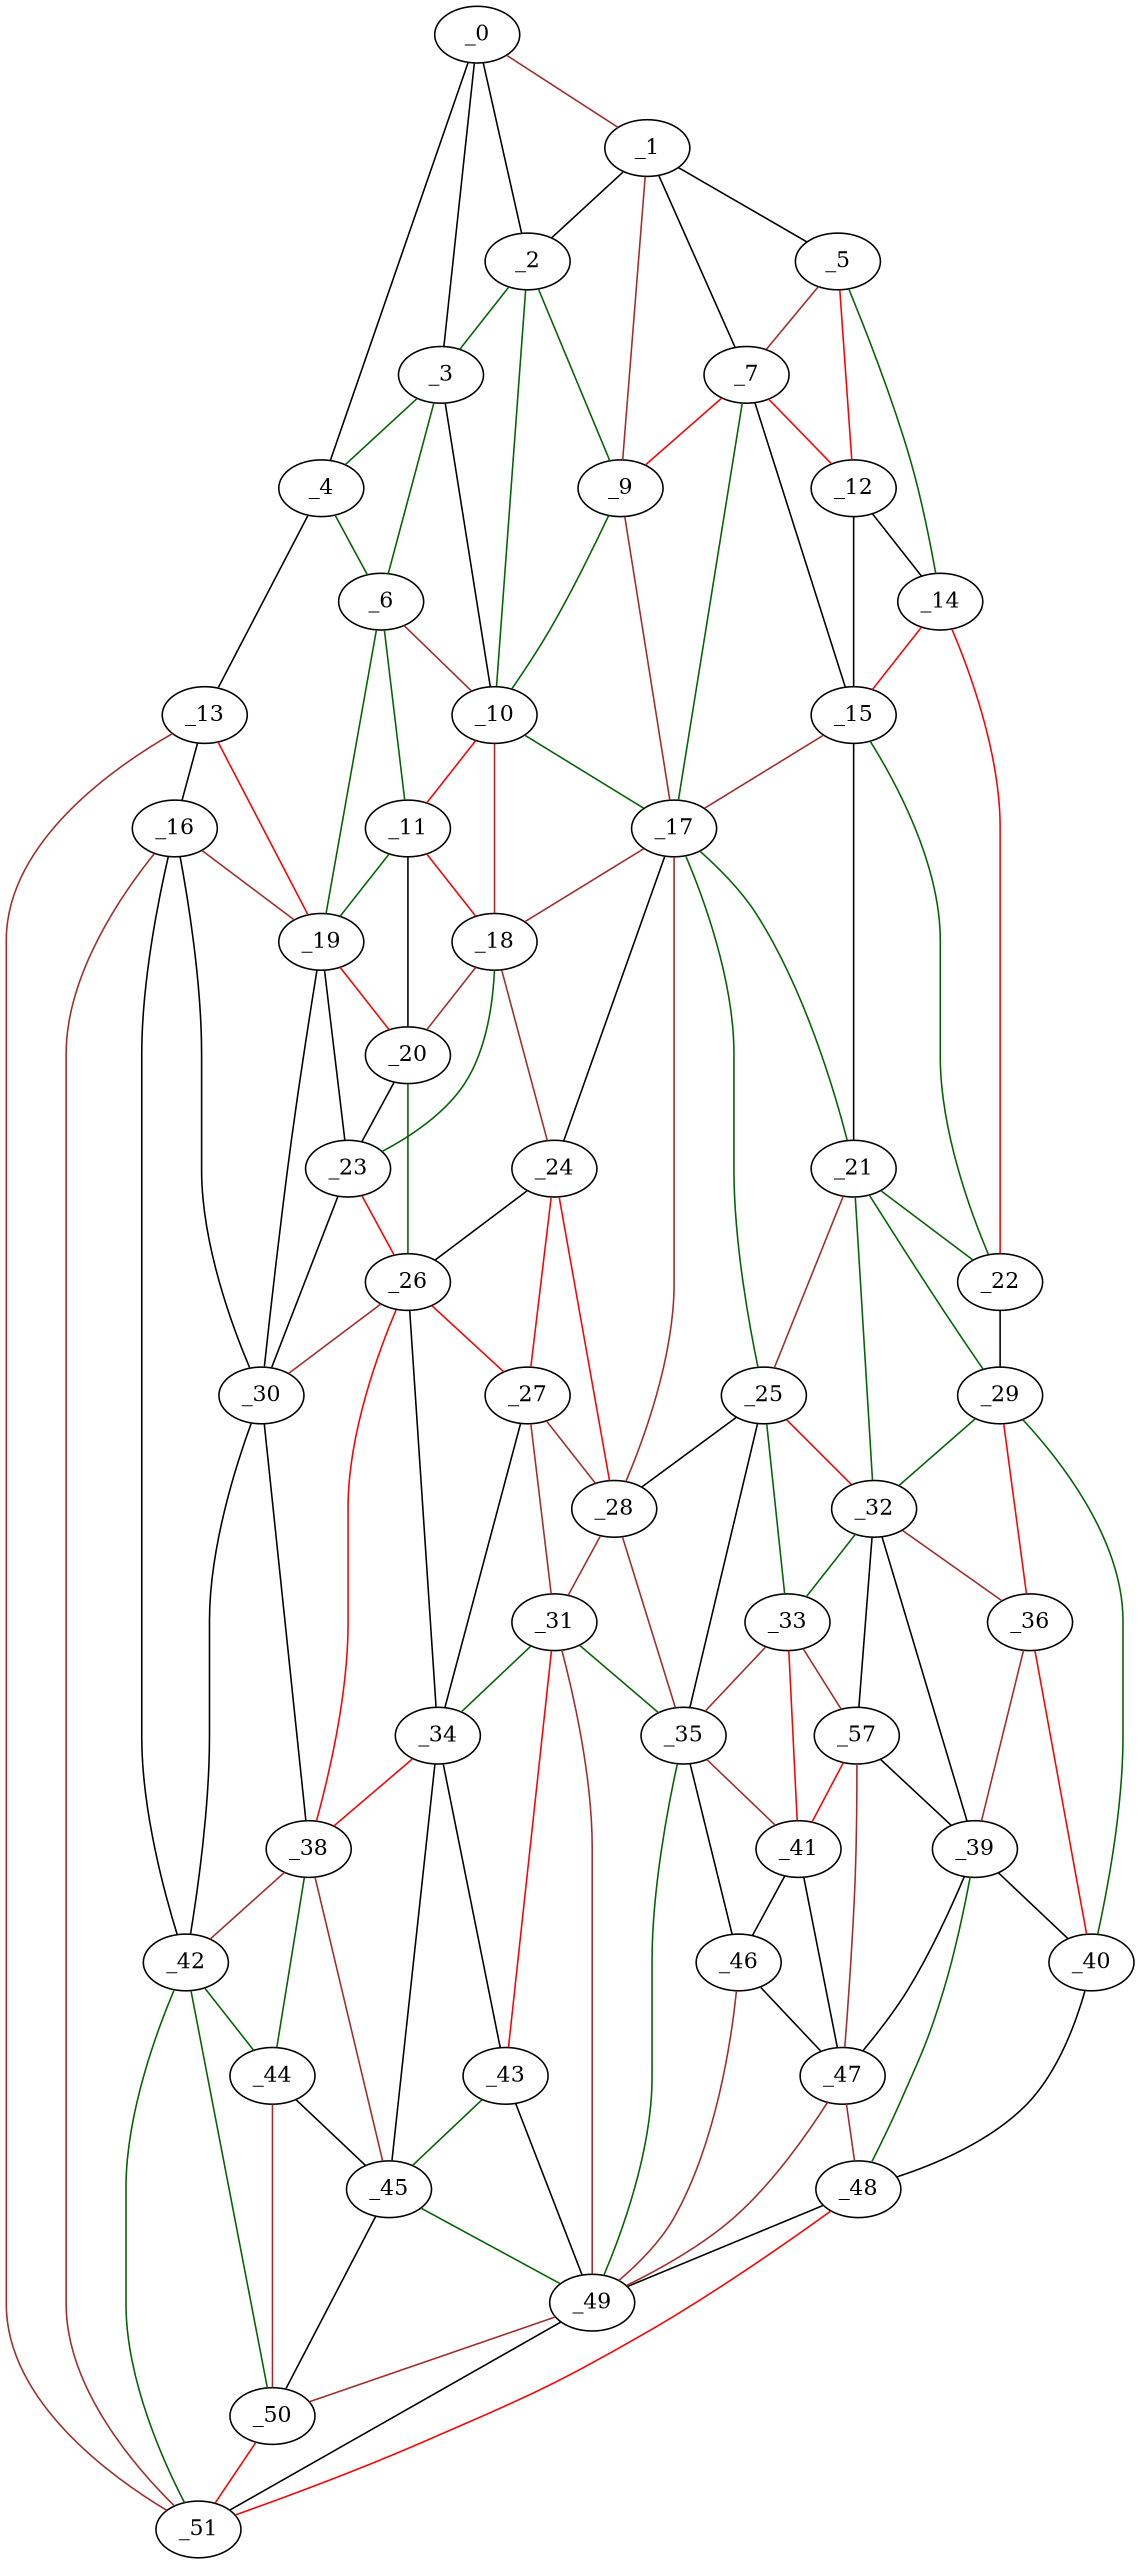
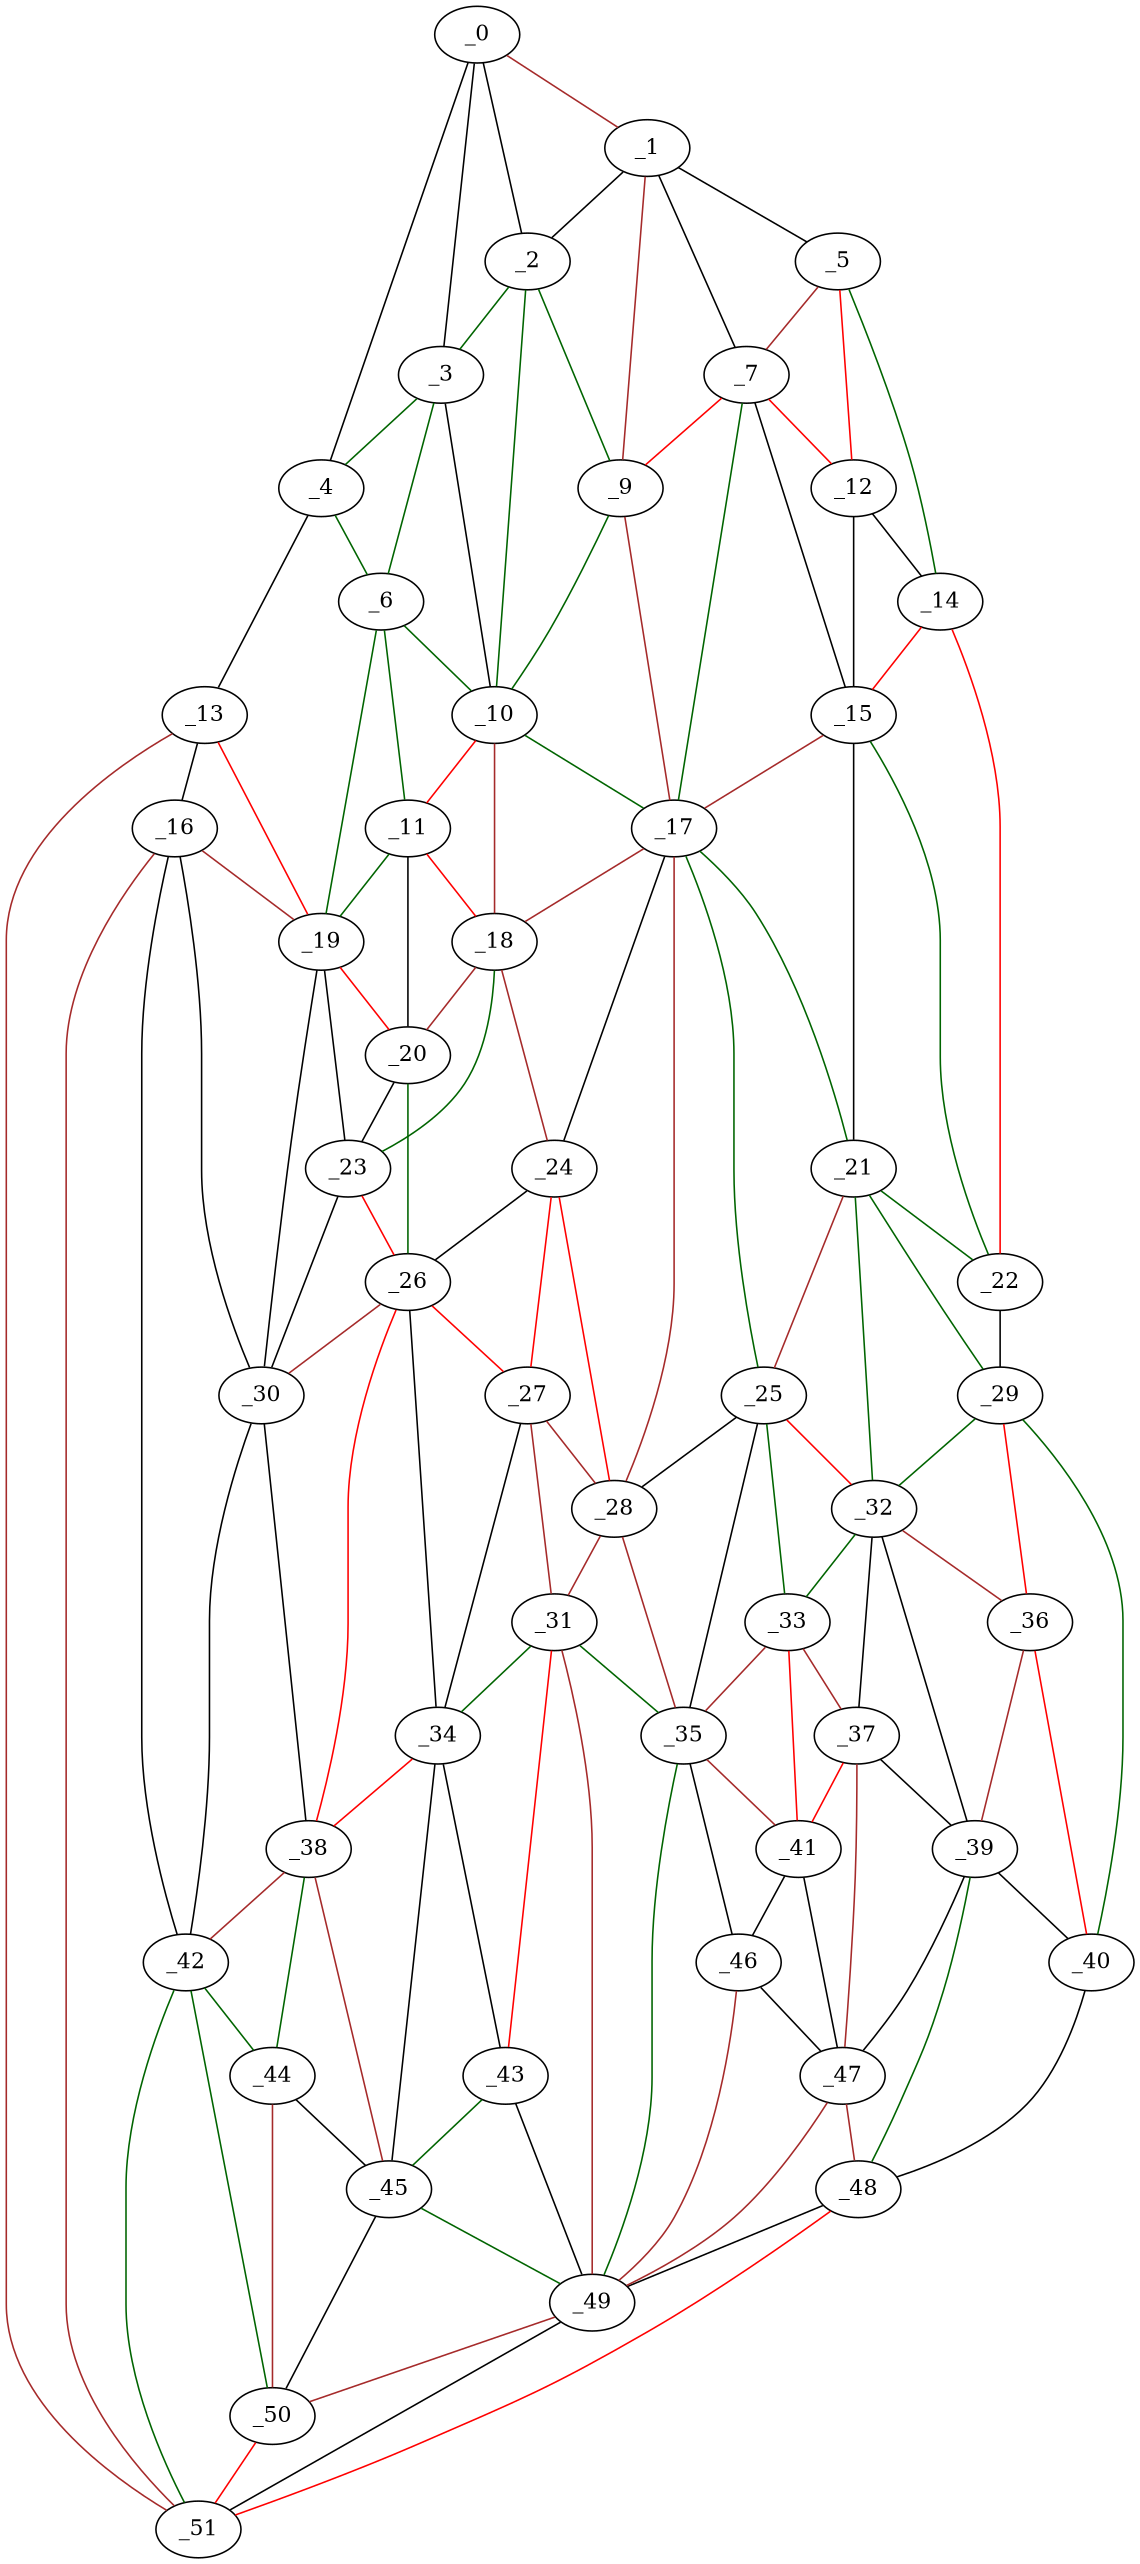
edge "_6" -- "_10": color brown -> darkgreen
node "_57": label "_57" -> "_37"
